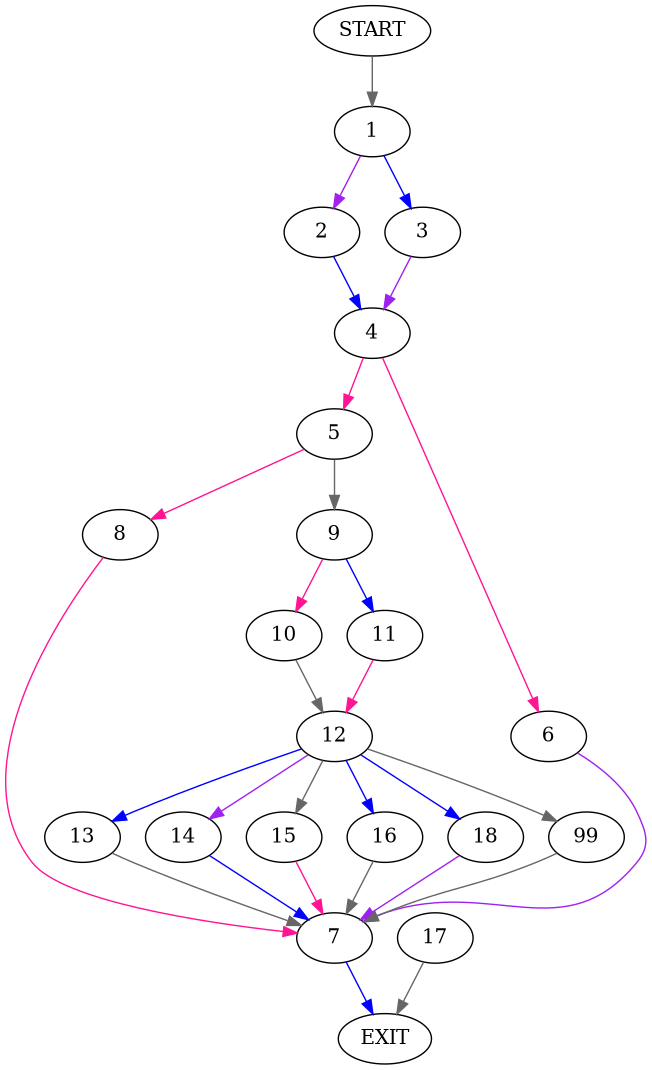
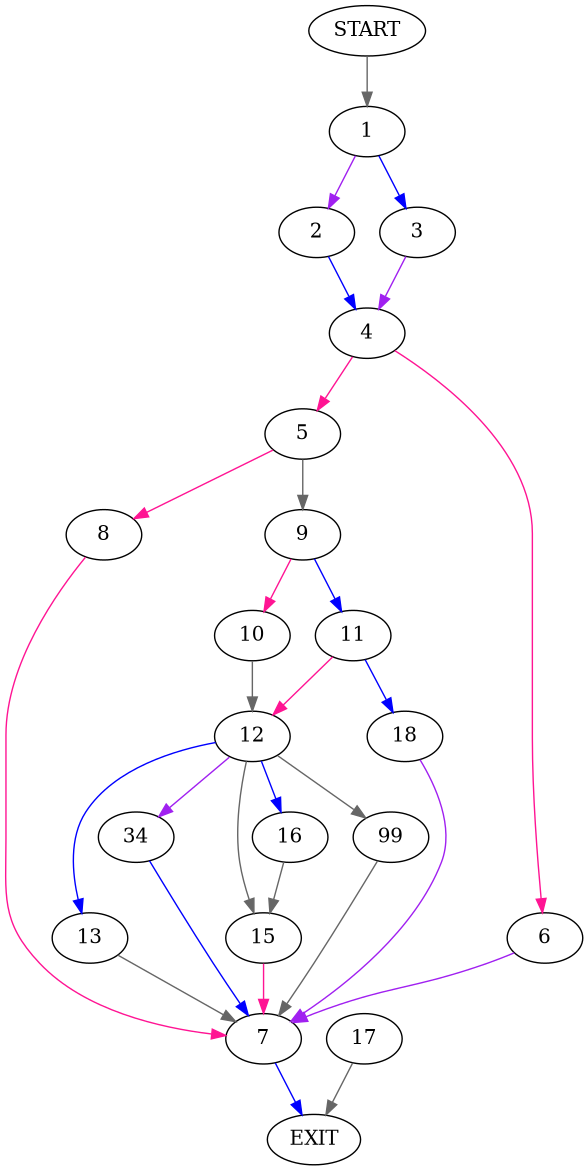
edge "12" -> "18": now "11" -> "18"
node "14": label "14" -> "34"
edge "16" -> "7": now "16" -> "15"
